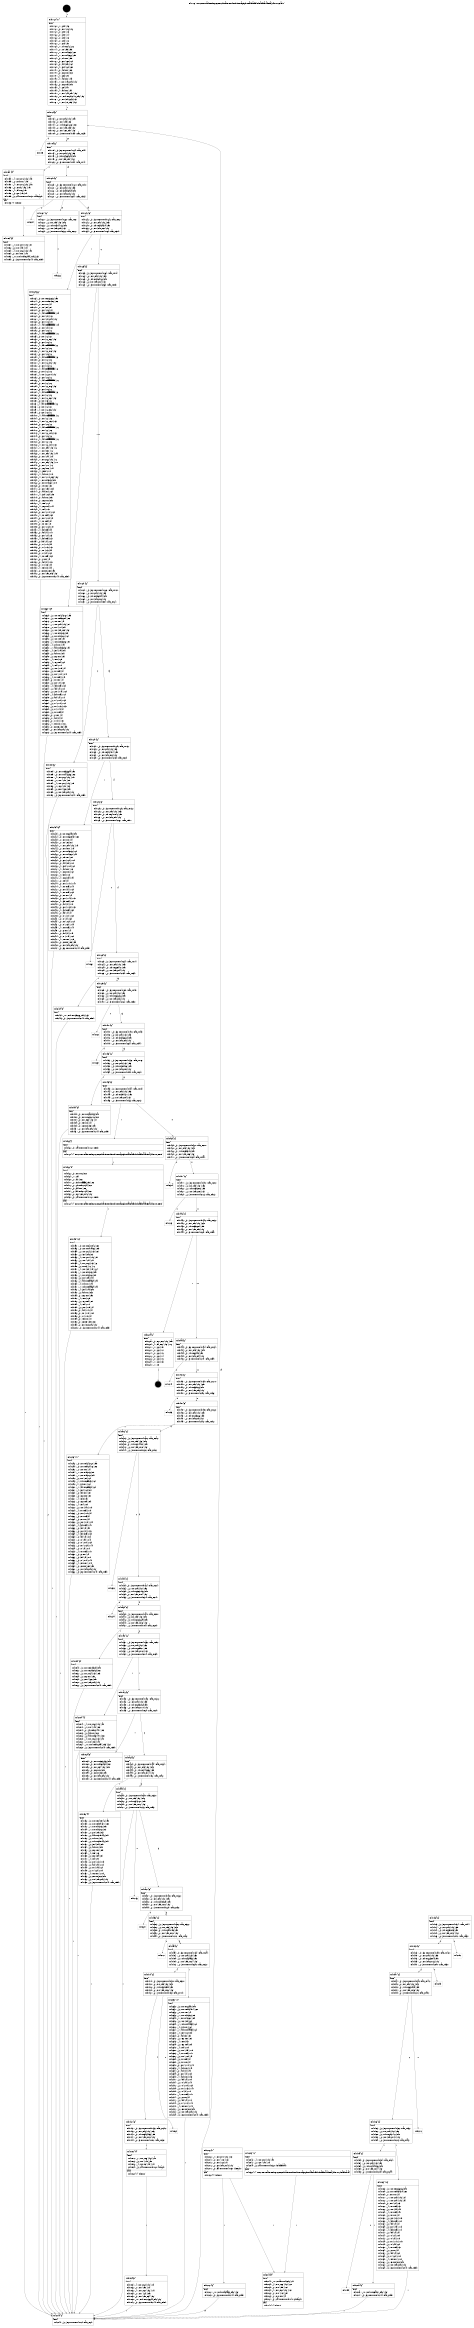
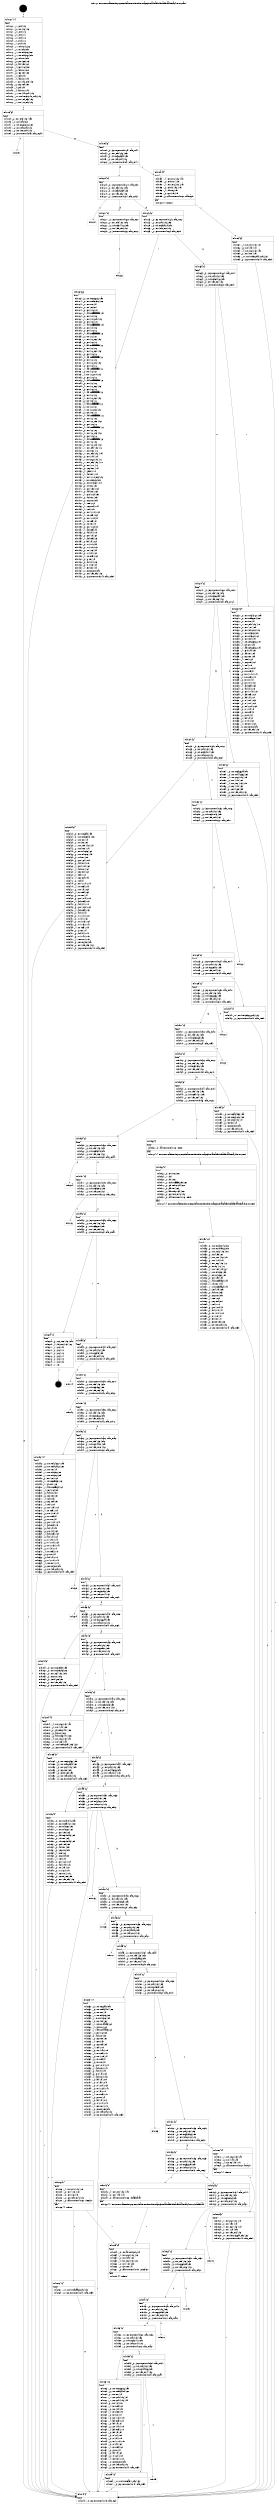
edge "0x40274d [5]" -> "0x4017cf [32]": reversed
node "0x401b53 [28]": added
